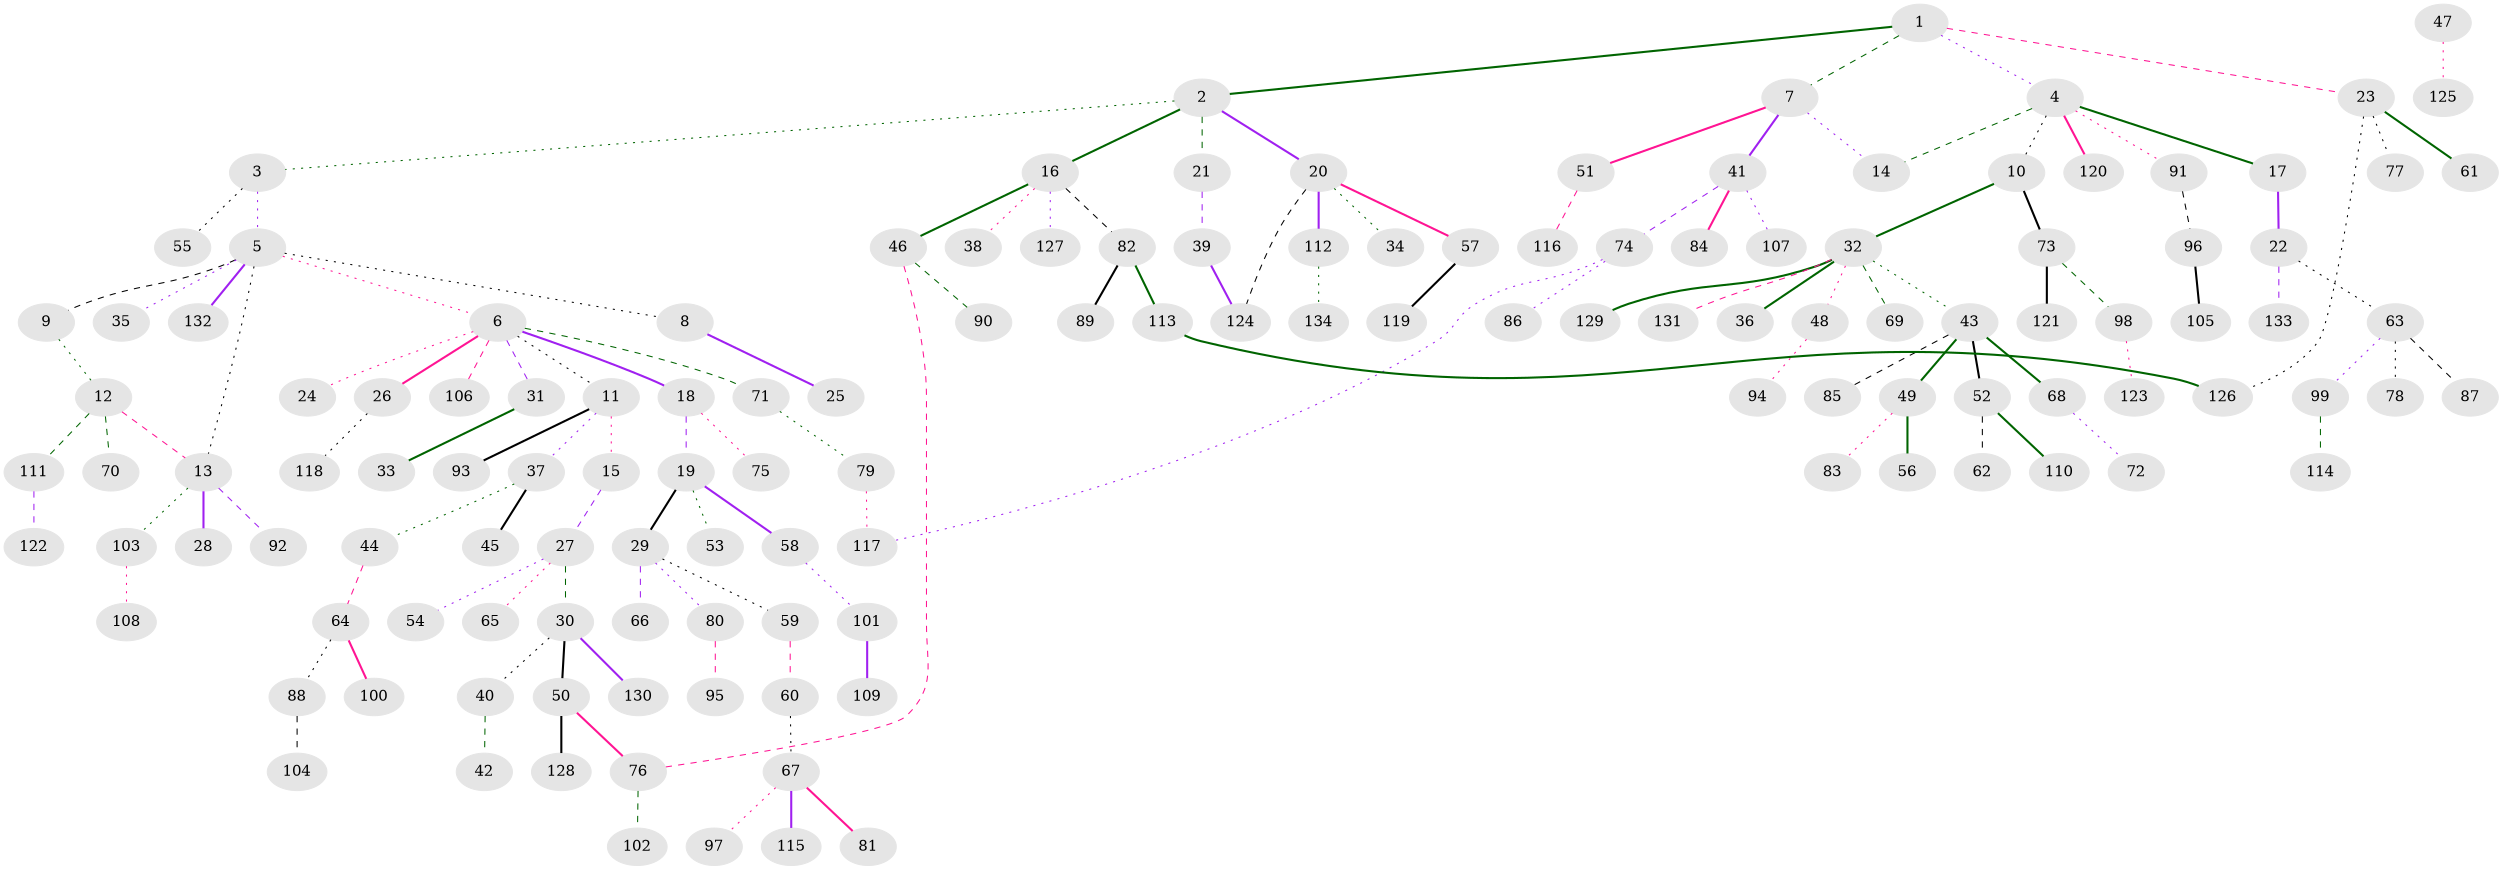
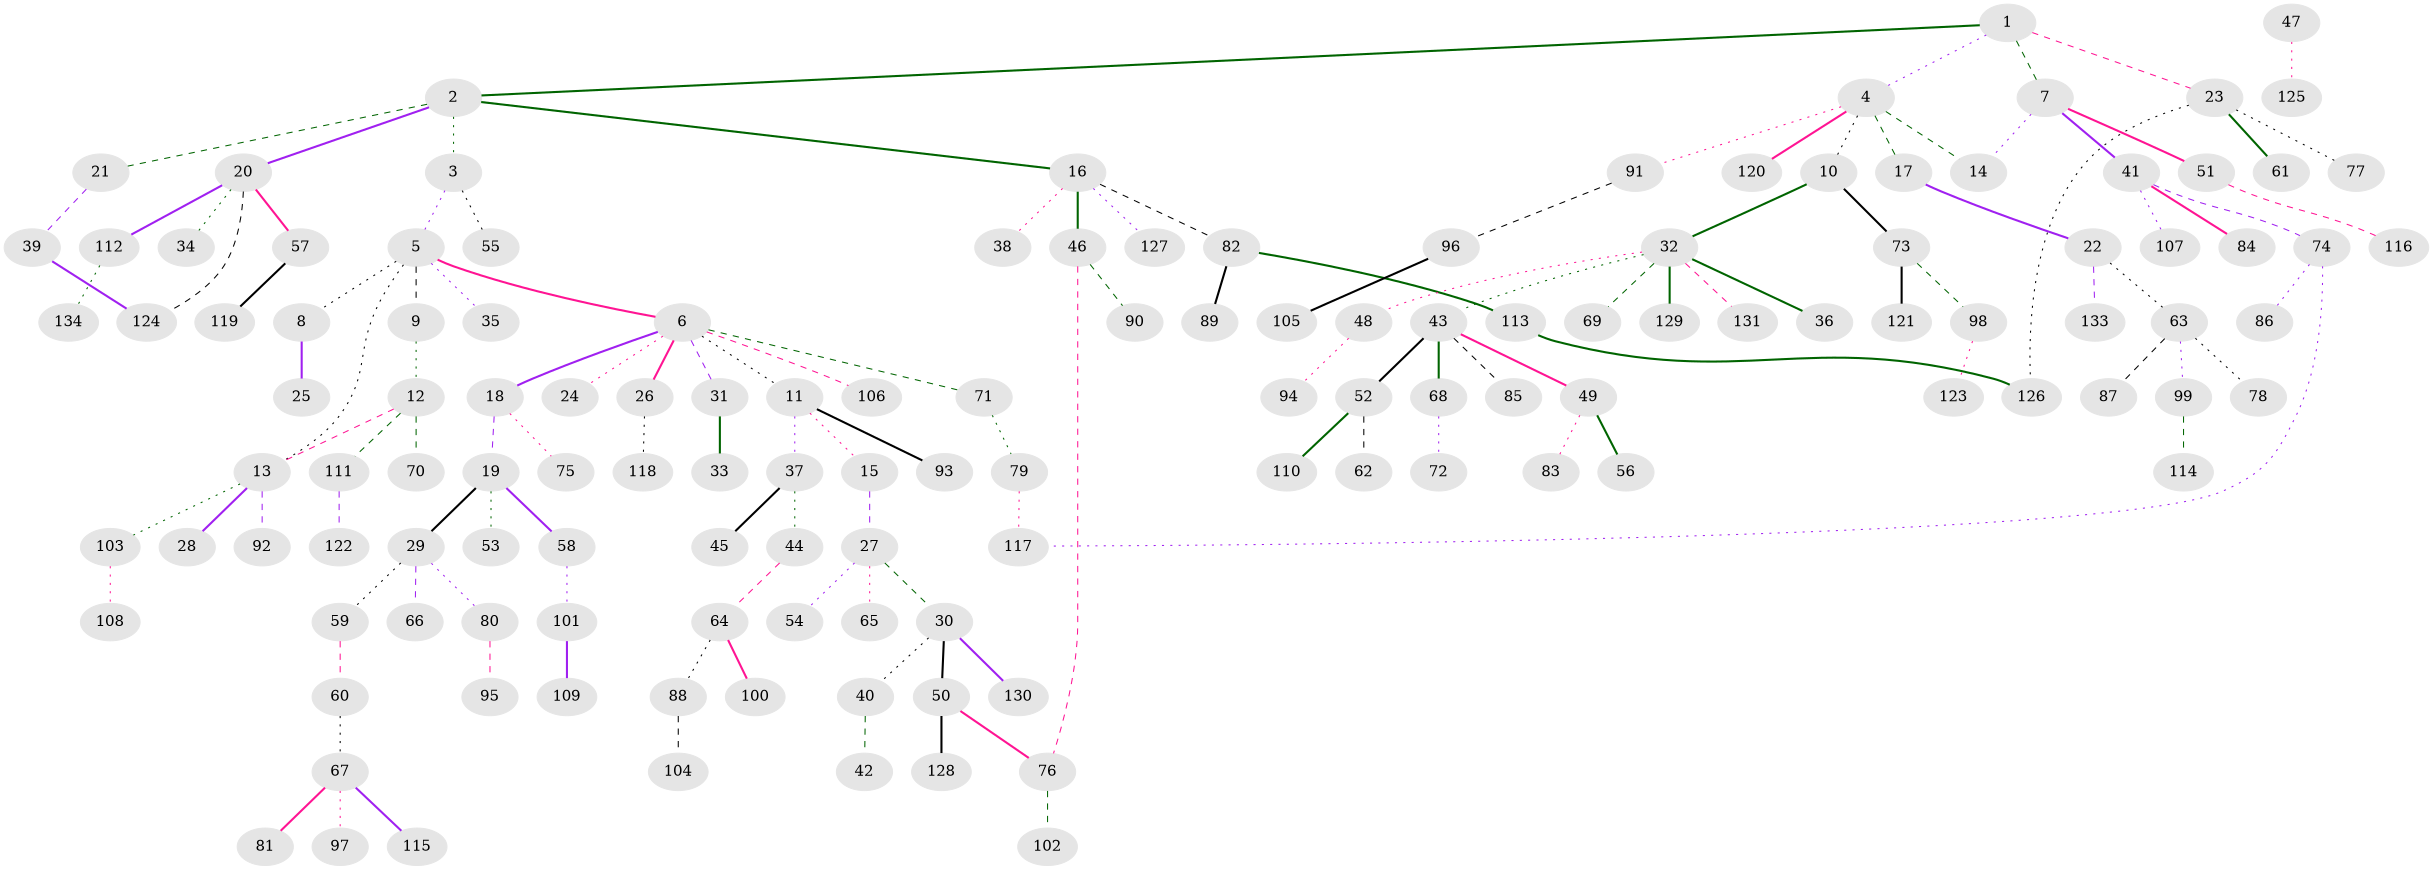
edge "4" -- "17": style bold -> dashed
edge "5" -- "6": style dotted -> bold
node "132": removed
edge "43" -- "49": color darkgreen -> deeppink
